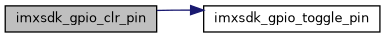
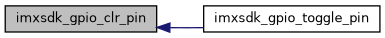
edge "imxsdk_gpio_clr_pin" -> "imxsdk_gpio_toggle_pin": reversed
